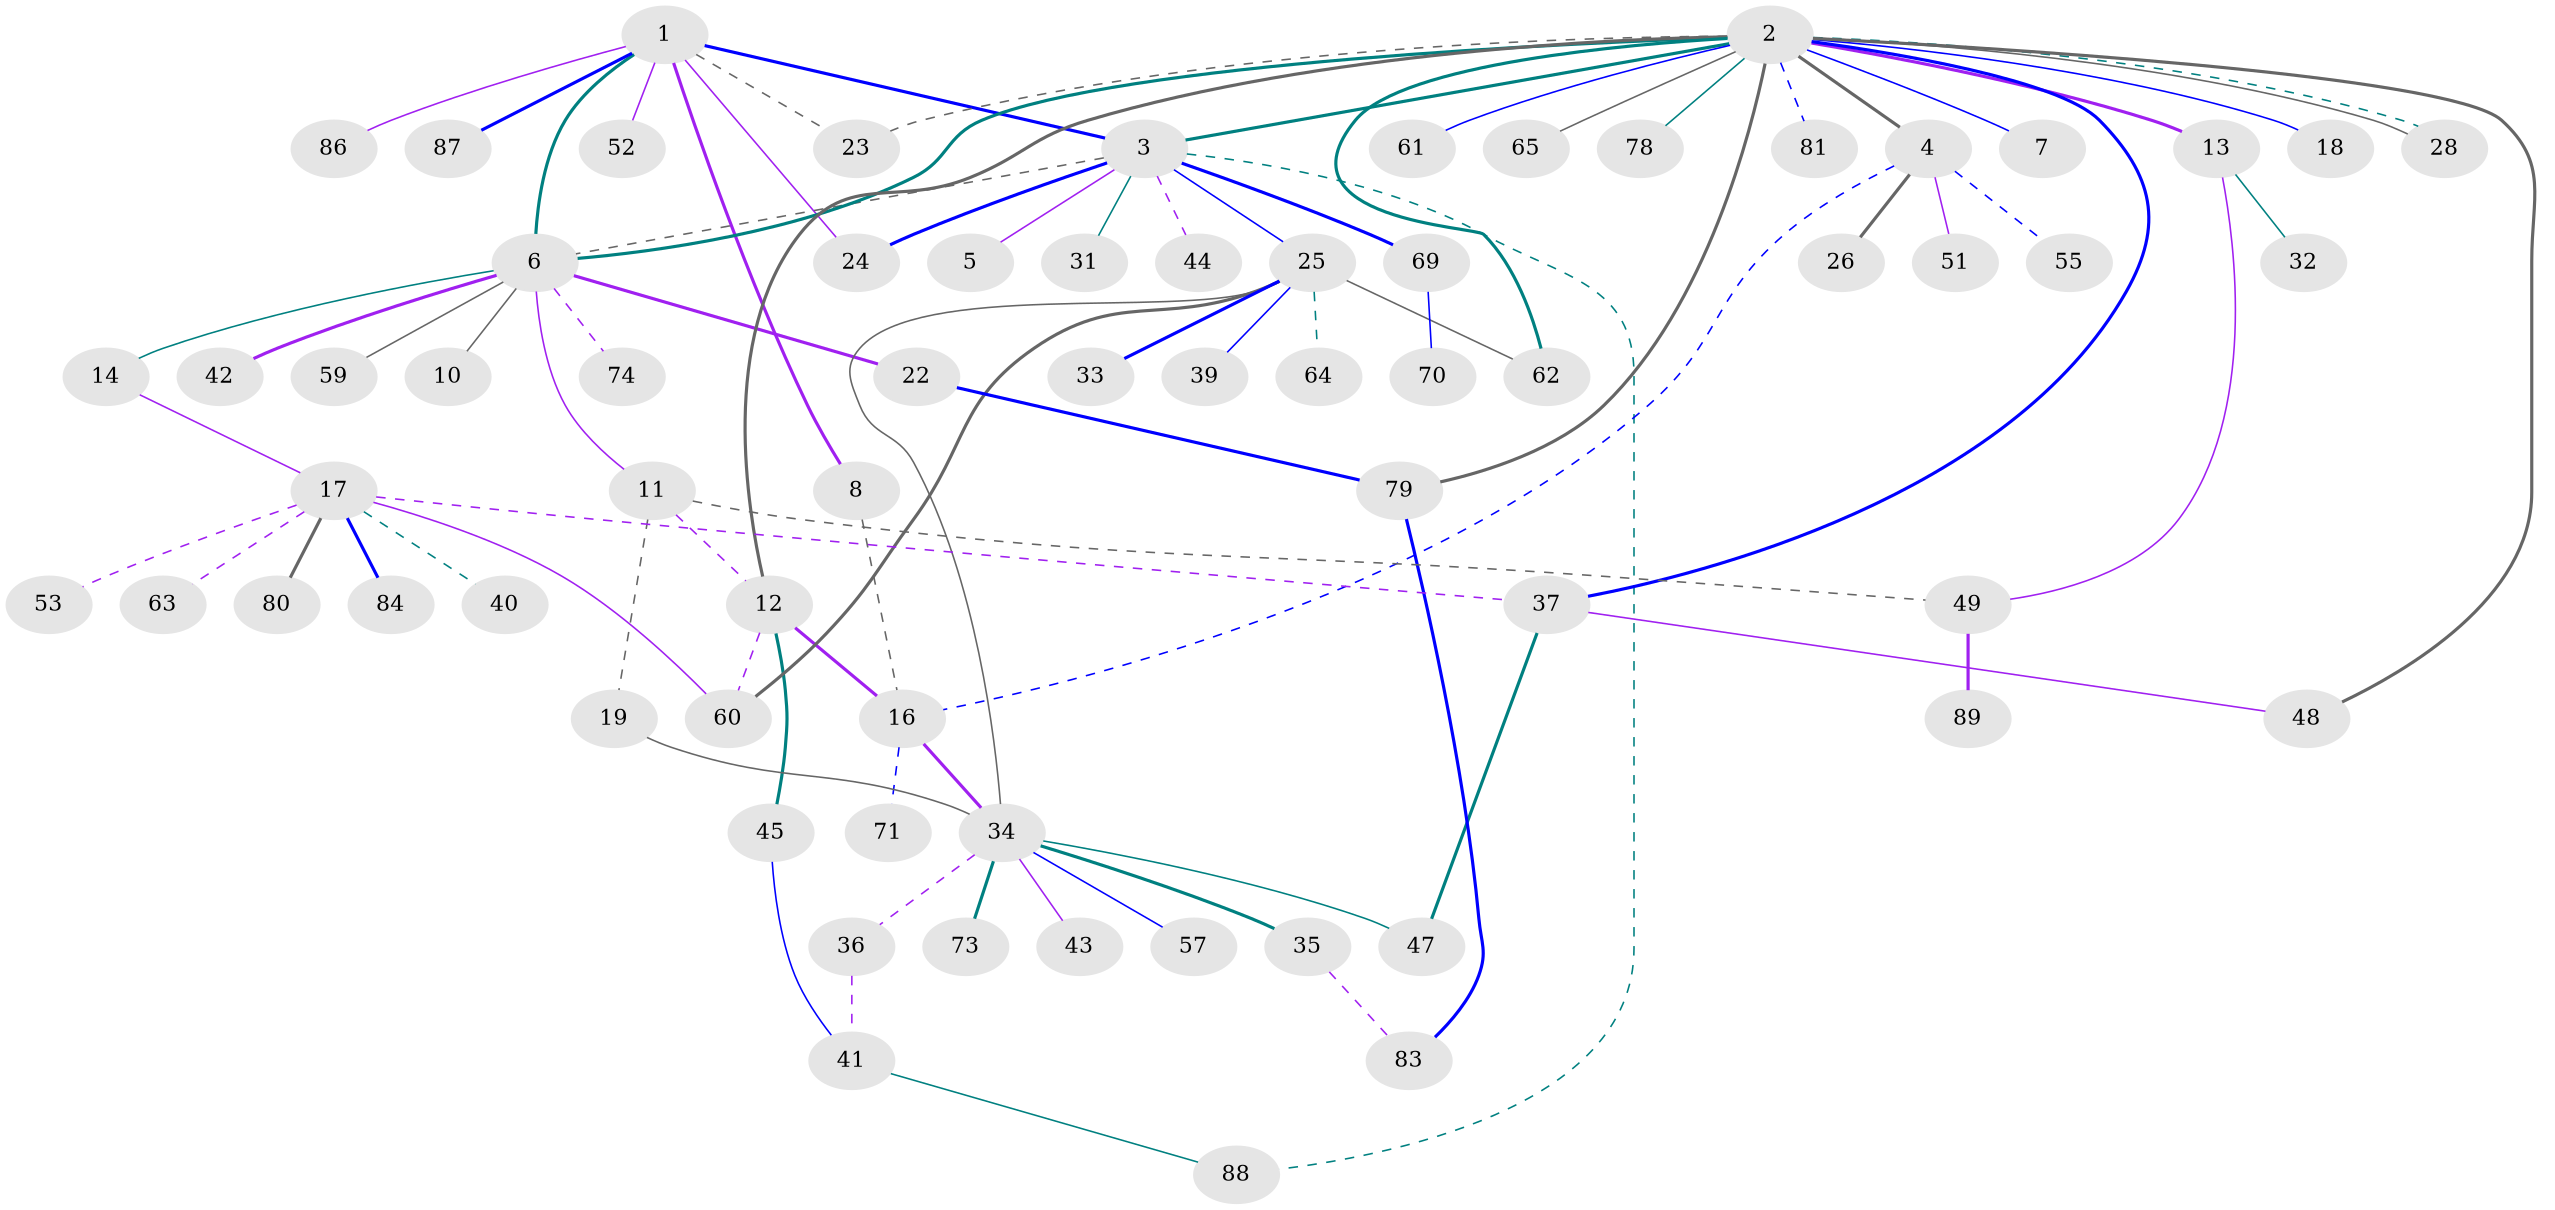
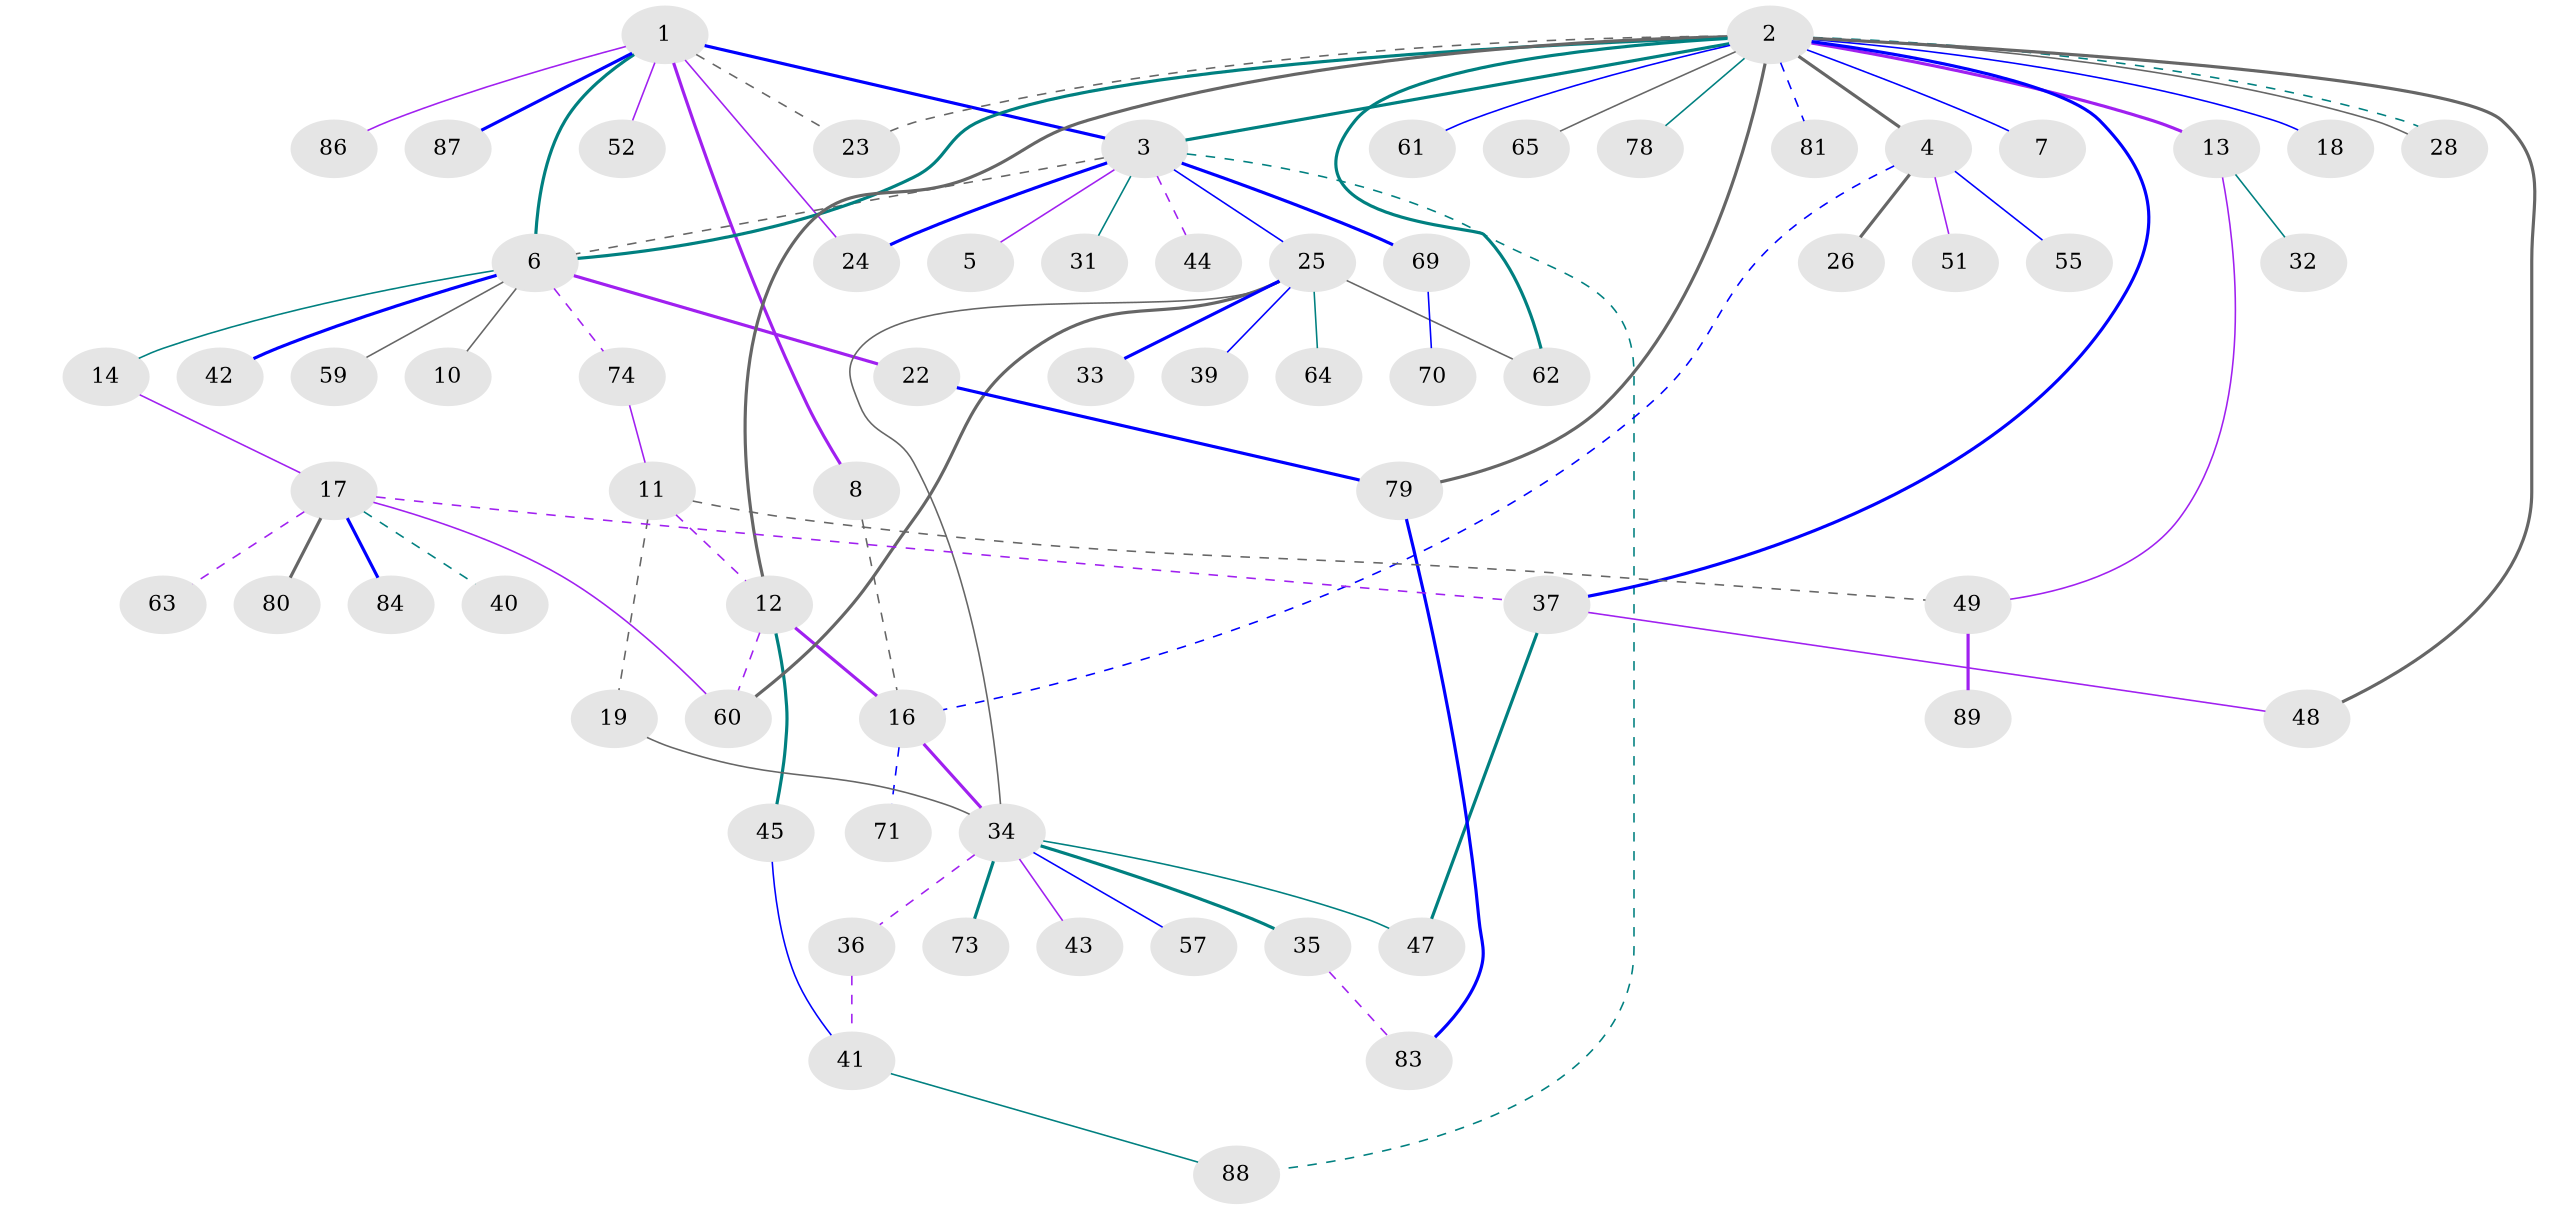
edge "4" -- "55": style dashed -> solid
edge "6" -- "42": color purple -> blue
edge "25" -- "64": style dashed -> solid
edge "6" -- "11": now "74" -- "11"
node "53": removed
